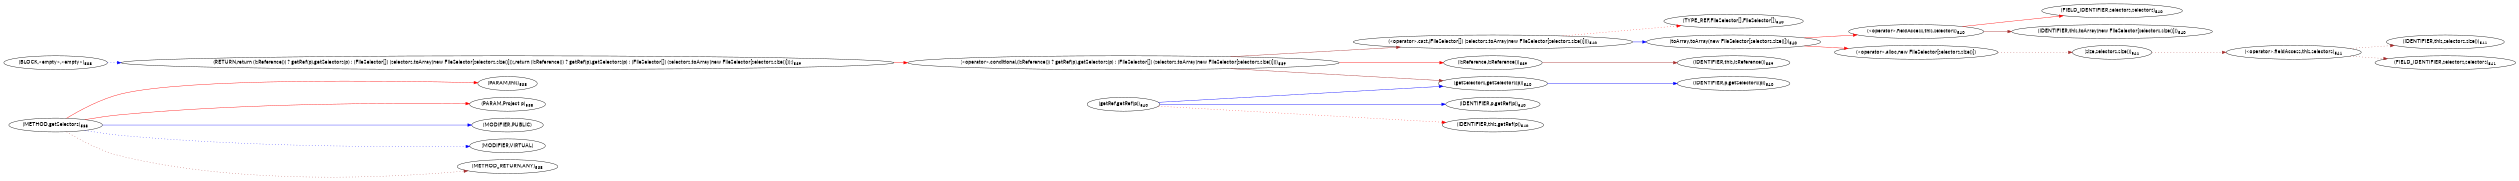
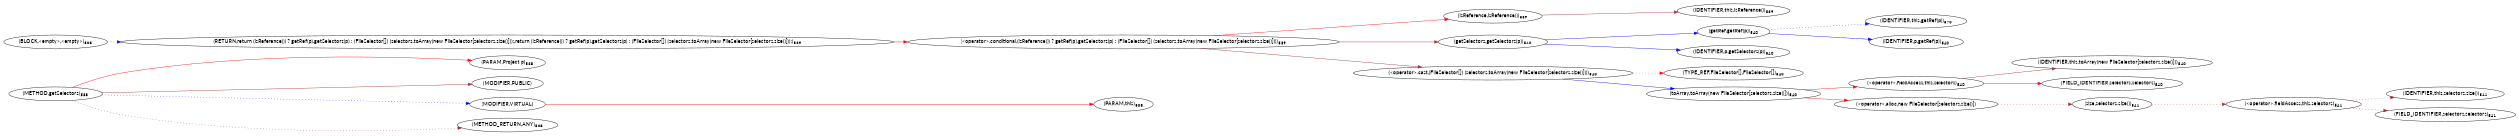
edge "(METHOD,getSelectors)" -> "(PARAM,this)": now "(MODIFIER,VIRTUAL)" -> "(PARAM,this)"
edge "(getRef,getRef(p))" -> "(getSelectors,getSelectors(p))": reversed
edge "(getRef,getRef(p))" -> "(IDENTIFIER,this,getRef(p))": color red -> blue
node "(IDENTIFIER,this,getRef(p))": text "540" -> "570"
edge "(METHOD,getSelectors)" -> "(MODIFIER,PUBLIC)": color blue -> brown
